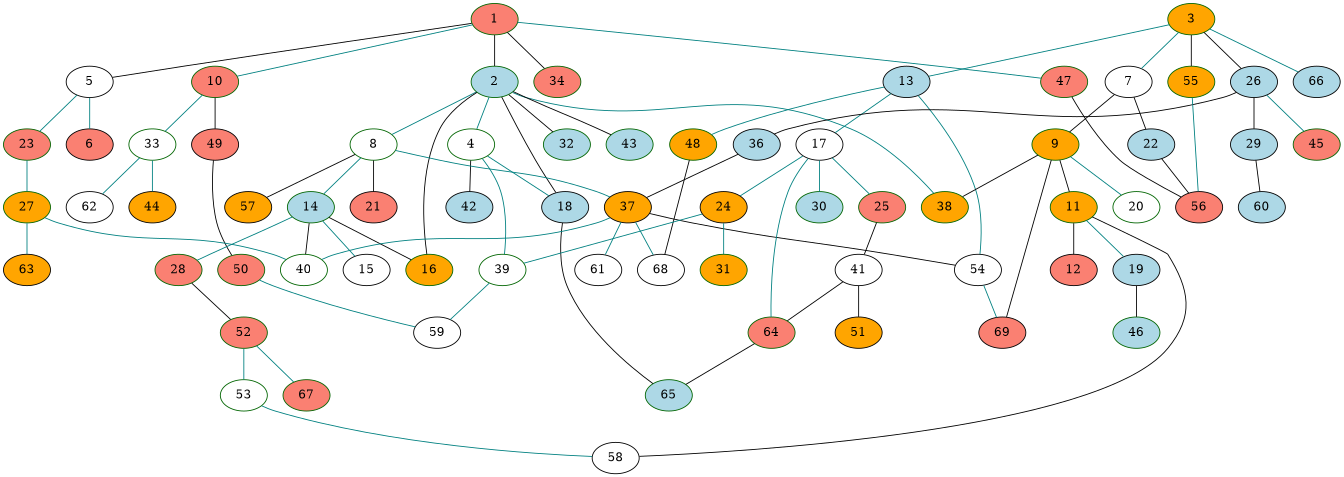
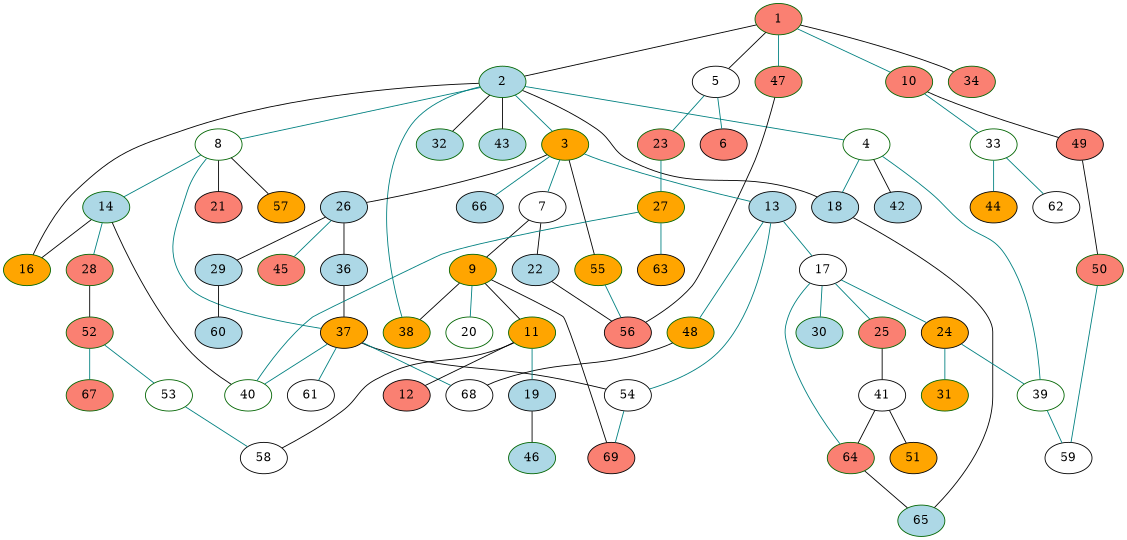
edge "2" -- "3": added
node "15": removed
